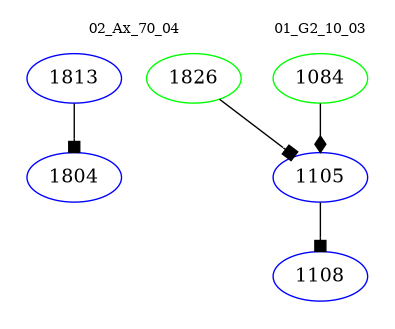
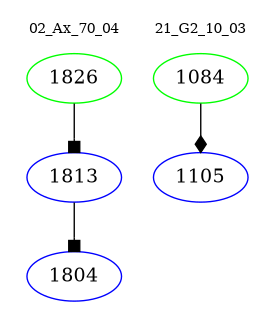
cluster "01_G2_10_03": label "01_G2_10_03" -> "21_G2_10_03"
edge "1826" -> "1105": now "1826" -> "1813"
node "1108": removed
